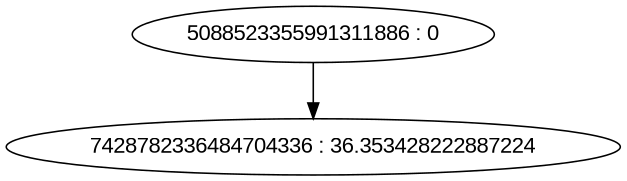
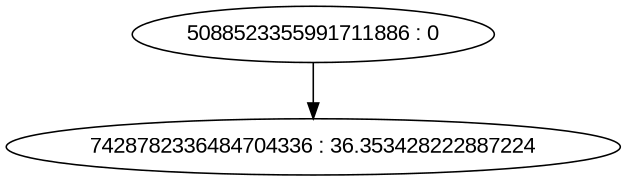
node "5088523355991311886 : 0": label "5088523355991311886 : 0" -> "5088523355991711886 : 0"
